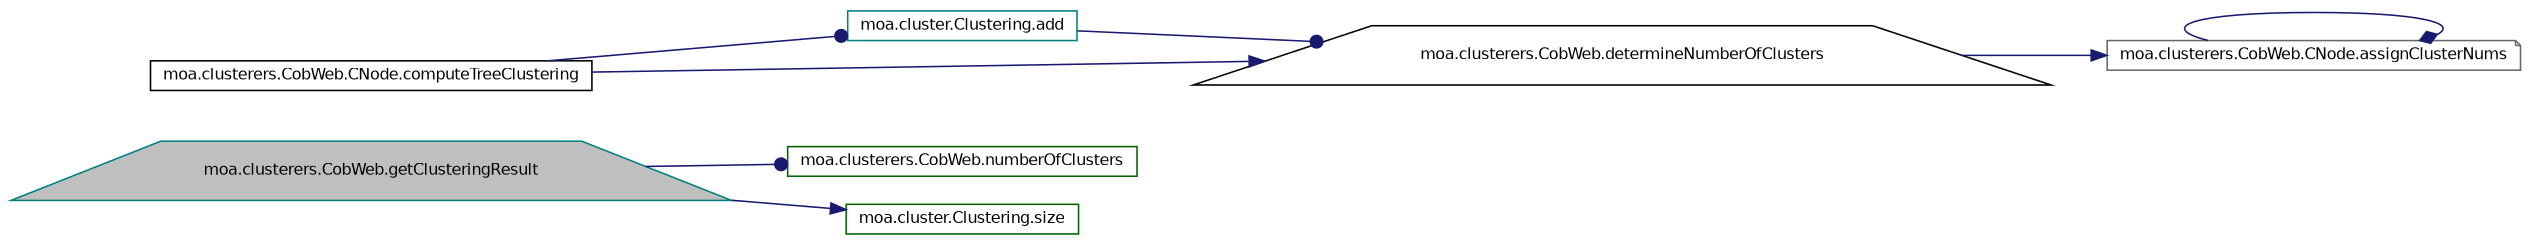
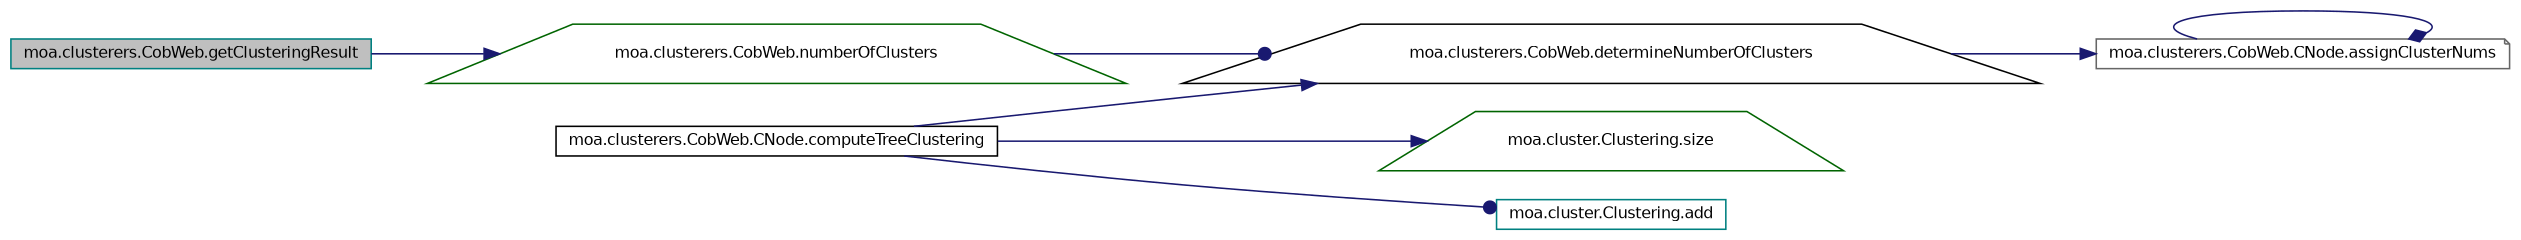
edge "moa.cluster.Clustering.add" -> "moa.clusterers.CobWeb.determineNumberOfClusters": now "moa.clusterers.CobWeb.numberOfClusters" -> "moa.clusterers.CobWeb.determineNumberOfClusters"
node "moa.clusterers.CobWeb.numberOfClusters": shape box -> trapezium
edge "moa.clusterers.CobWeb.getClusteringResult" -> "moa.clusterers.CobWeb.numberOfClusters": arrowhead dot -> normal
node "moa.clusterers.CobWeb.getClusteringResult": shape trapezium -> box
edge "moa.clusterers.CobWeb.getClusteringResult" -> "moa.cluster.Clustering.size": now "moa.clusterers.CobWeb.CNode.computeTreeClustering" -> "moa.cluster.Clustering.size"
node "moa.cluster.Clustering.size": shape box -> trapezium
